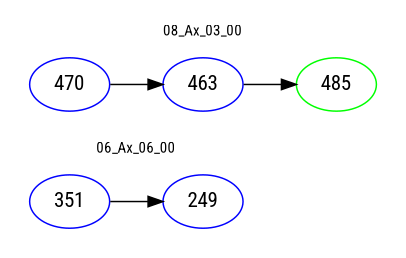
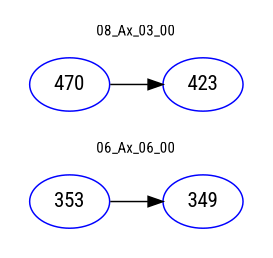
node "463": label "463" -> "423"
node "485": removed
node "351": label "351" -> "353"
node "249": label "249" -> "349"
